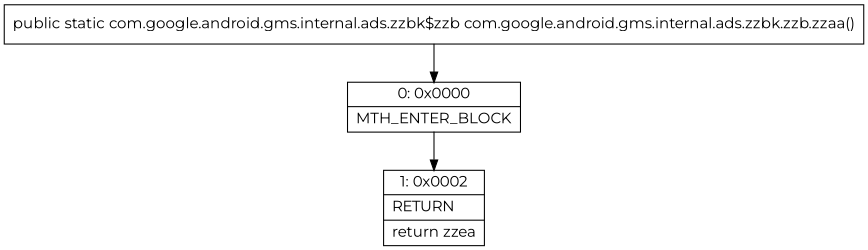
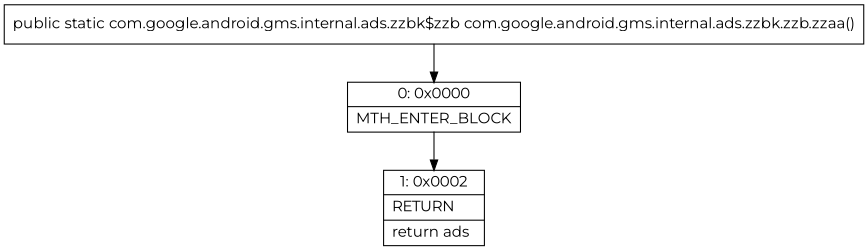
node "1: 0x0002": text "return zzea" -> "return ads"
